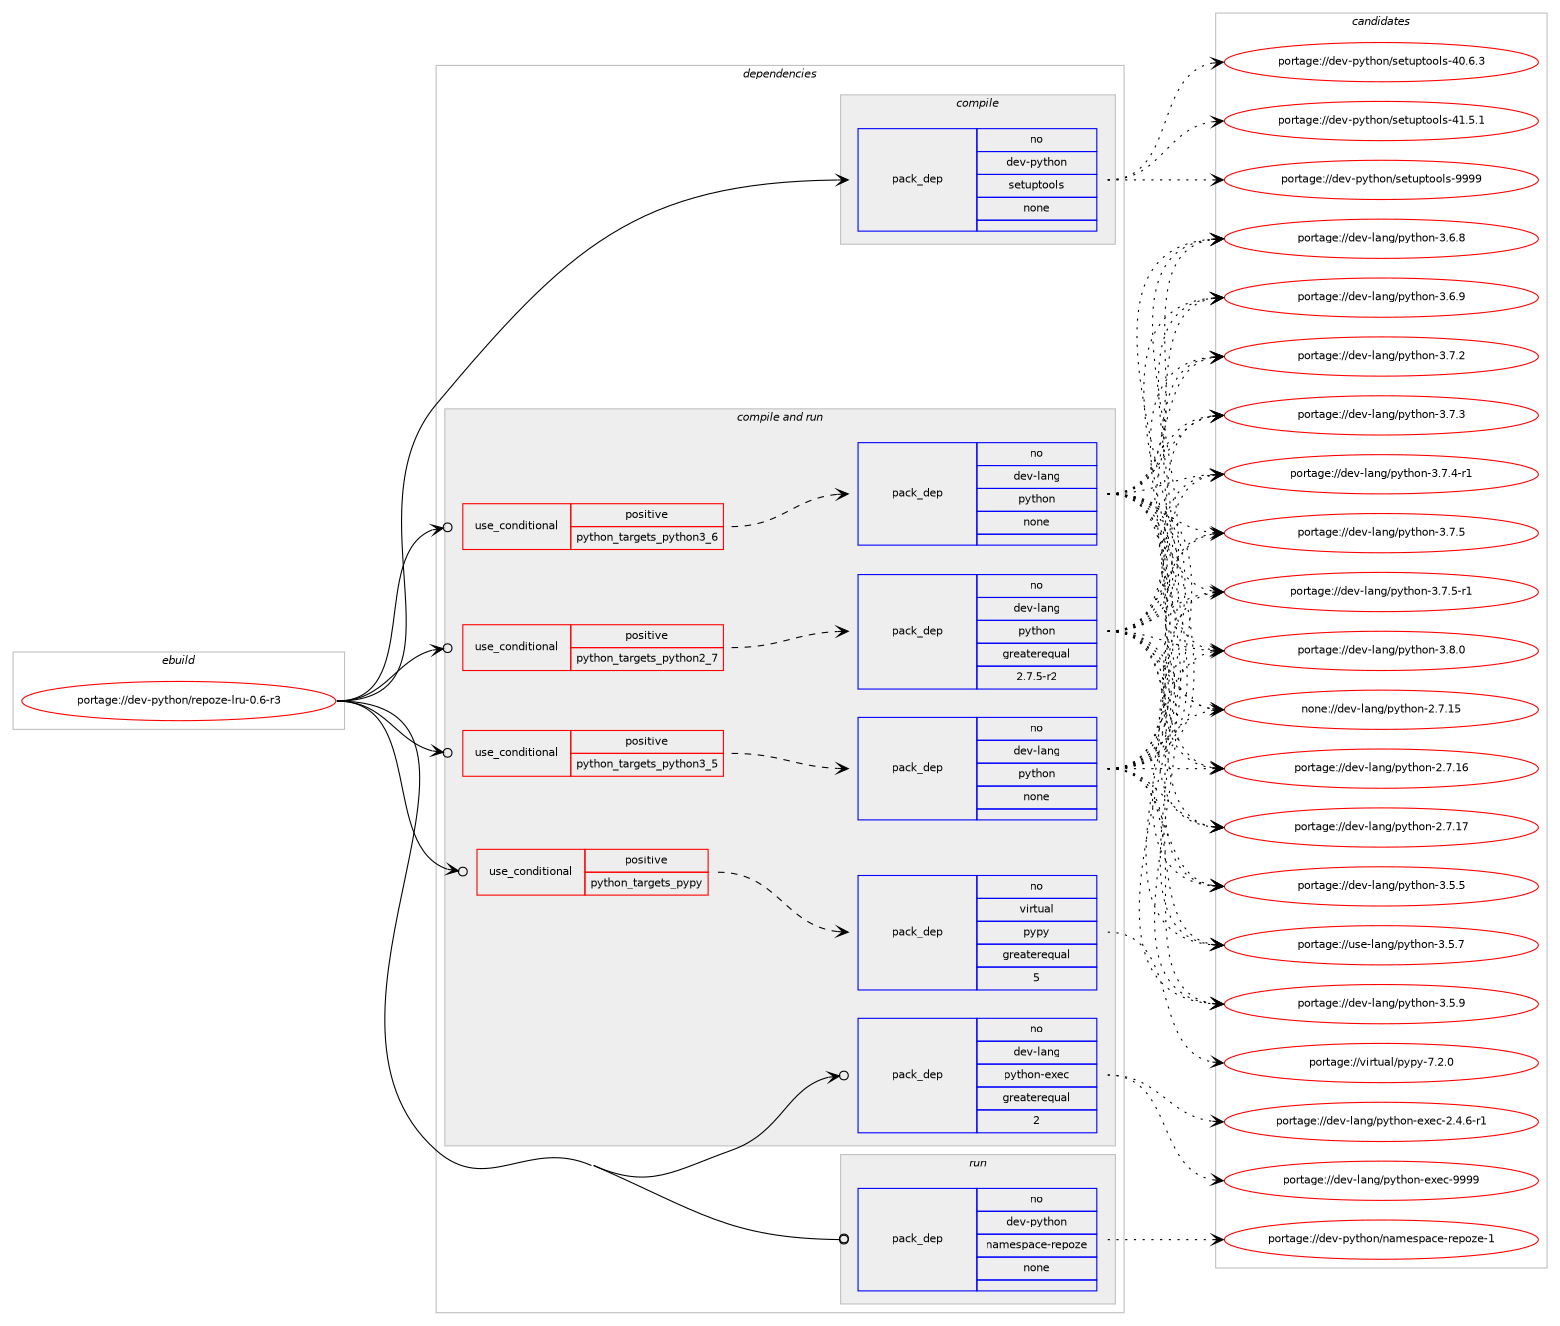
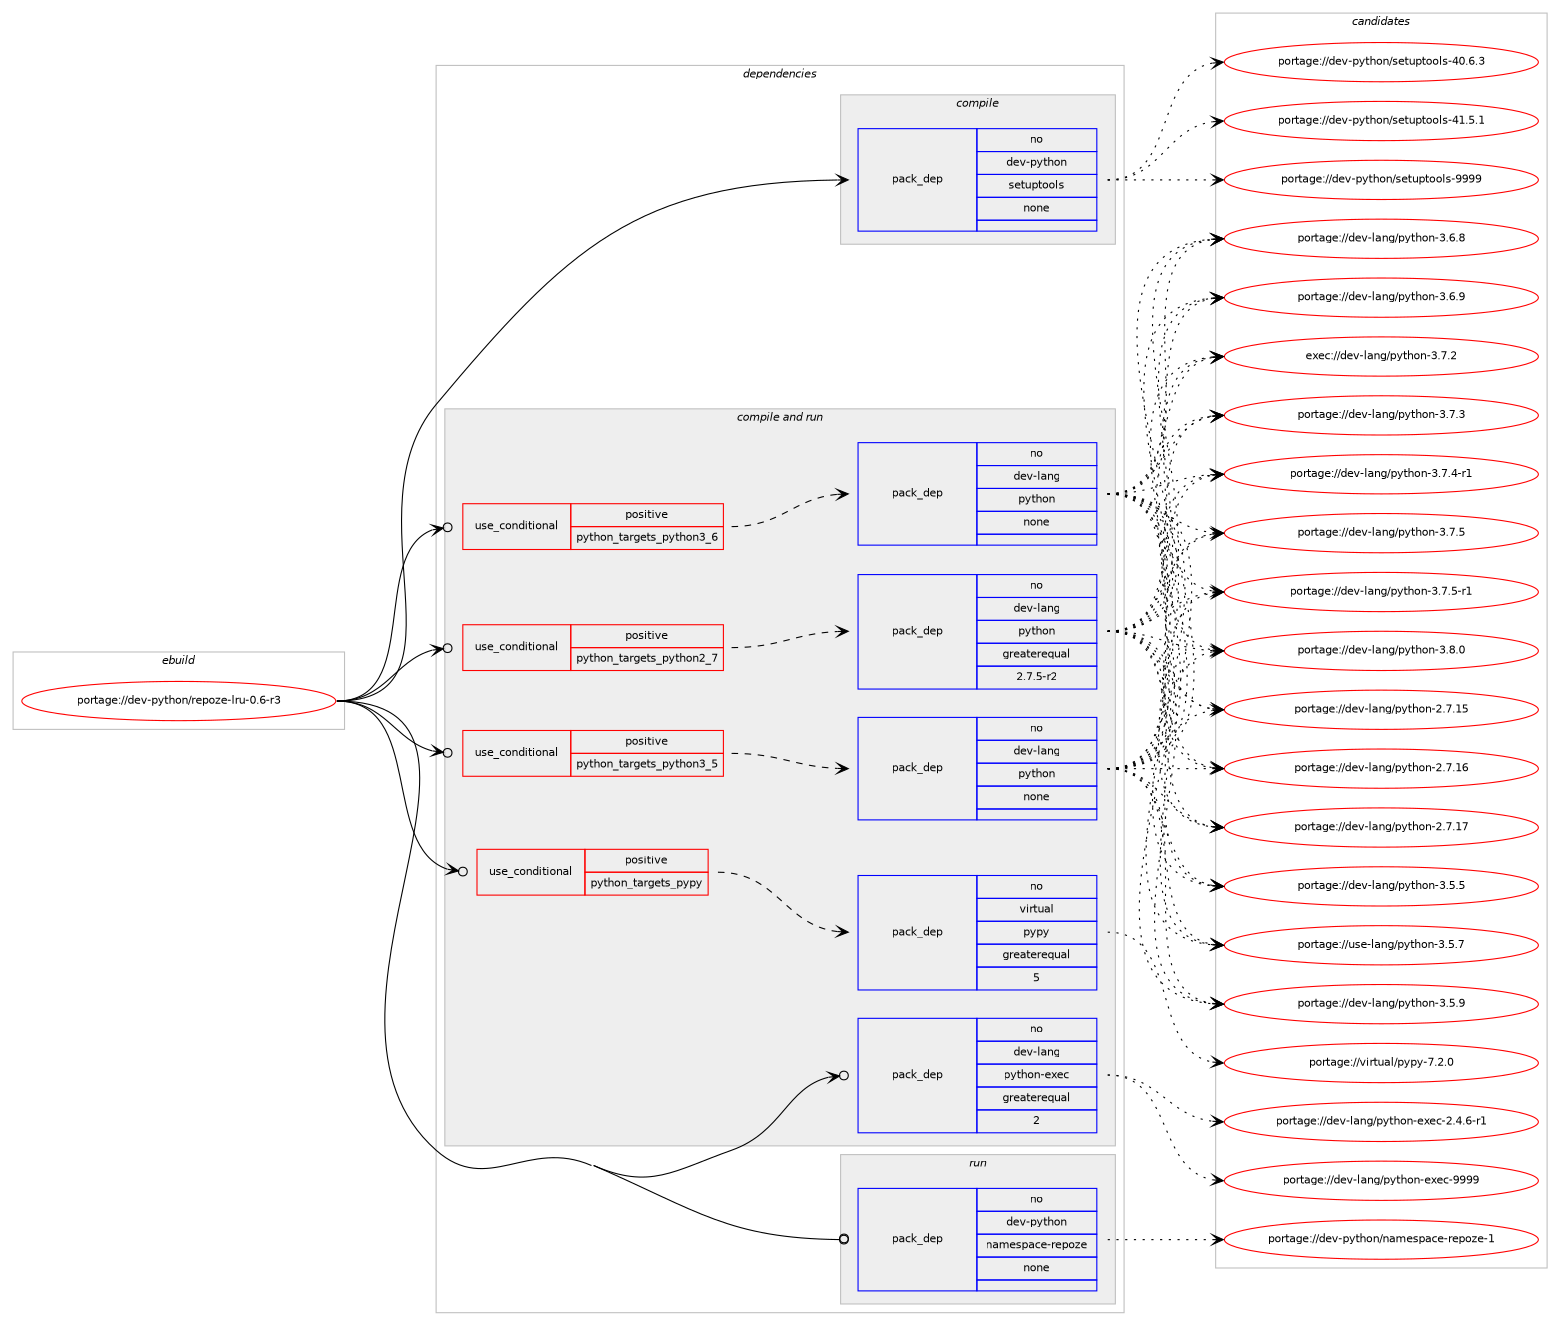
node "portage://dev-lang/python-3.7.2": label "portage://dev-lang/python-3.7.2" -> "exec://dev-lang/python-3.7.2"
node "none://dev-lang/python-2.7.15": label "none://dev-lang/python-2.7.15" -> "portage://dev-lang/python-2.7.15"
